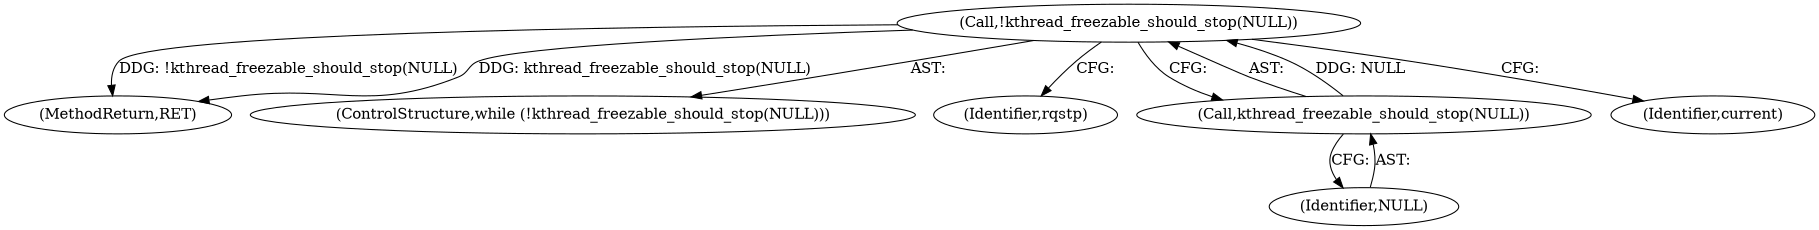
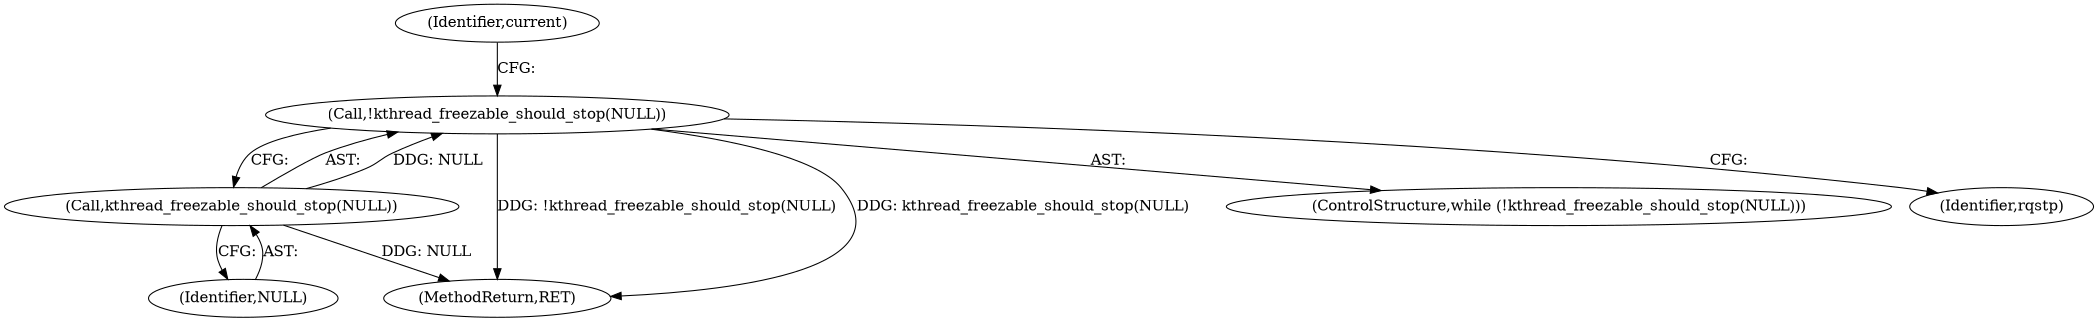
edge "(Call,!kthread_freezable_should_stop(NULL))" -> "(Identifier,current)": reversed
edge "(Call,kthread_freezable_should_stop(NULL))" -> "(MethodReturn,RET)": added, label "DDG: NULL"
